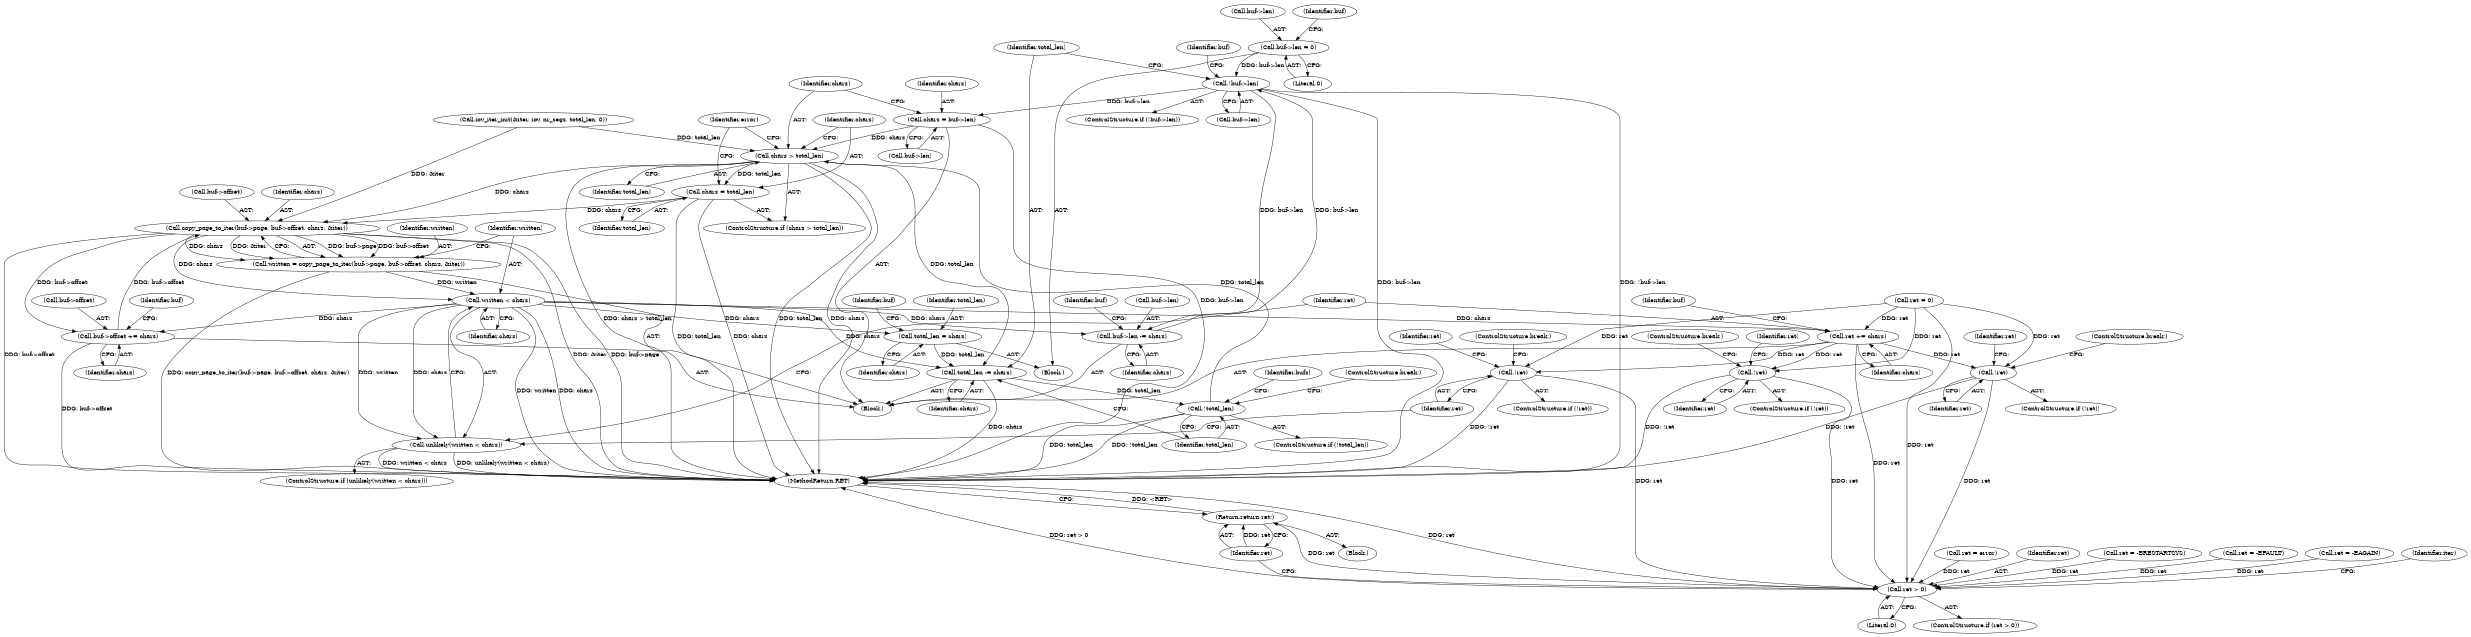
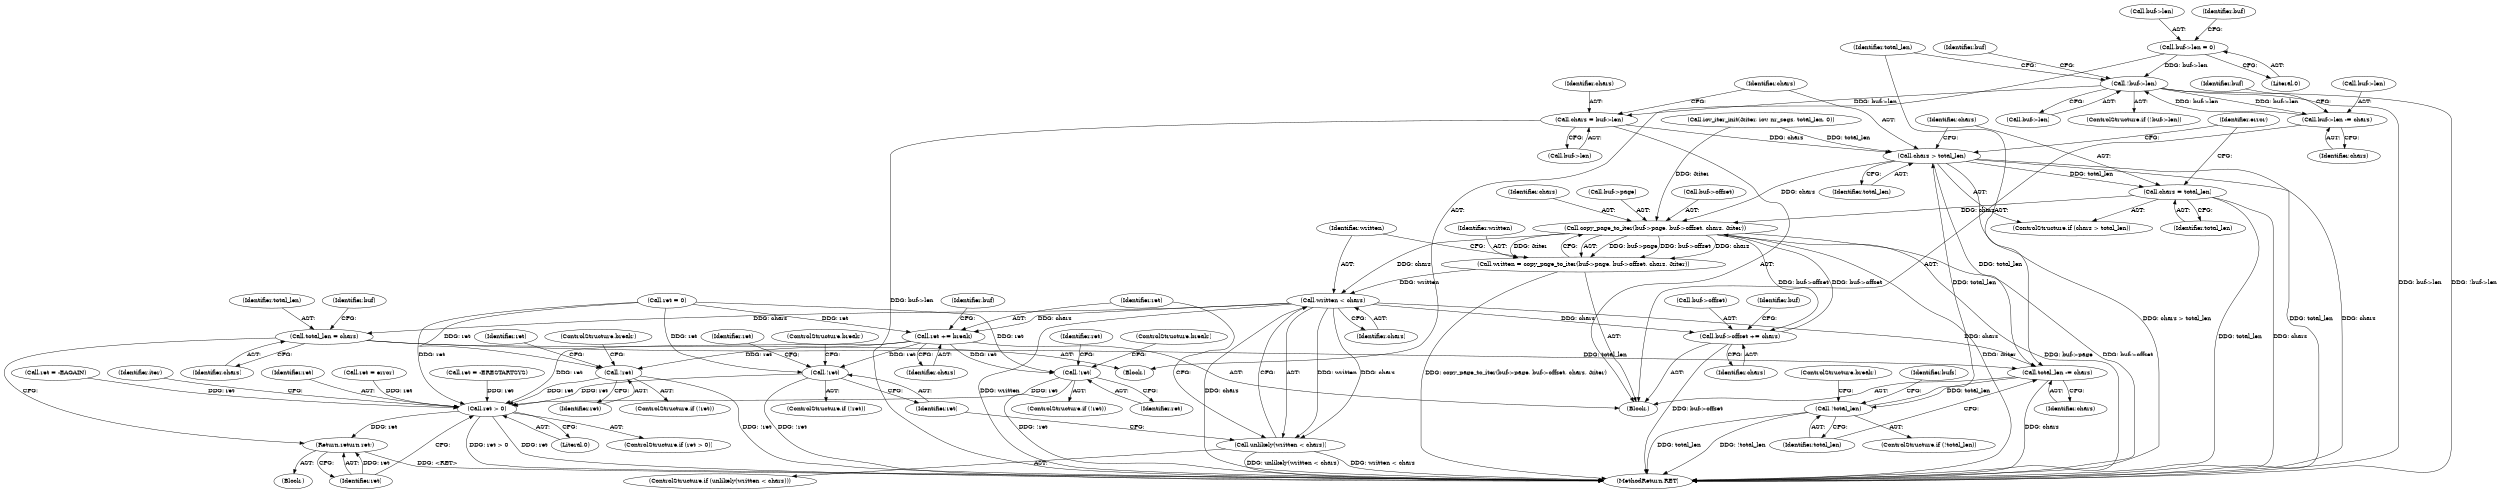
node "(Call,buf->page)": added
edge "(Call,written < chars)" -> "(Call,buf->len -= chars)": removed, label "DDG: chars"
node "(Call,ret += chars)": label "(Call,ret += chars)" -> "(Call,ret += break)"
edge "(MethodReturn,RET)" -> "(Return,return ret;)": now "(Call,total_len = chars)" -> "(Return,return ret;)"
node "(Call,ret = -EFAULT)": removed
